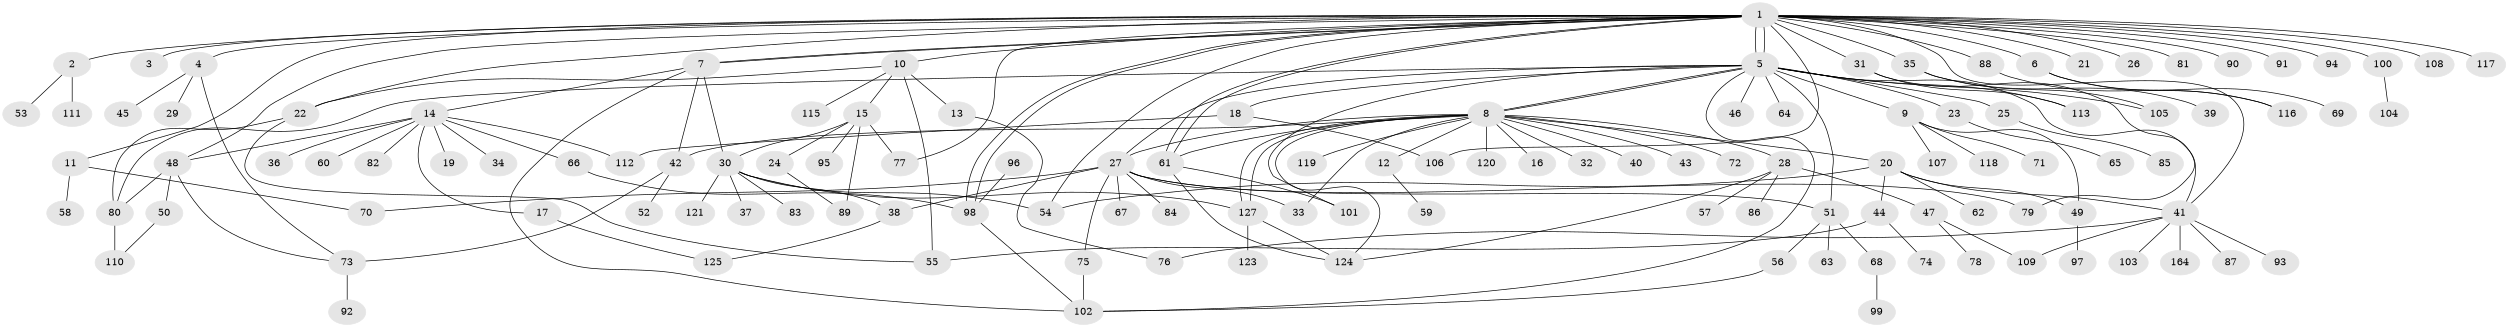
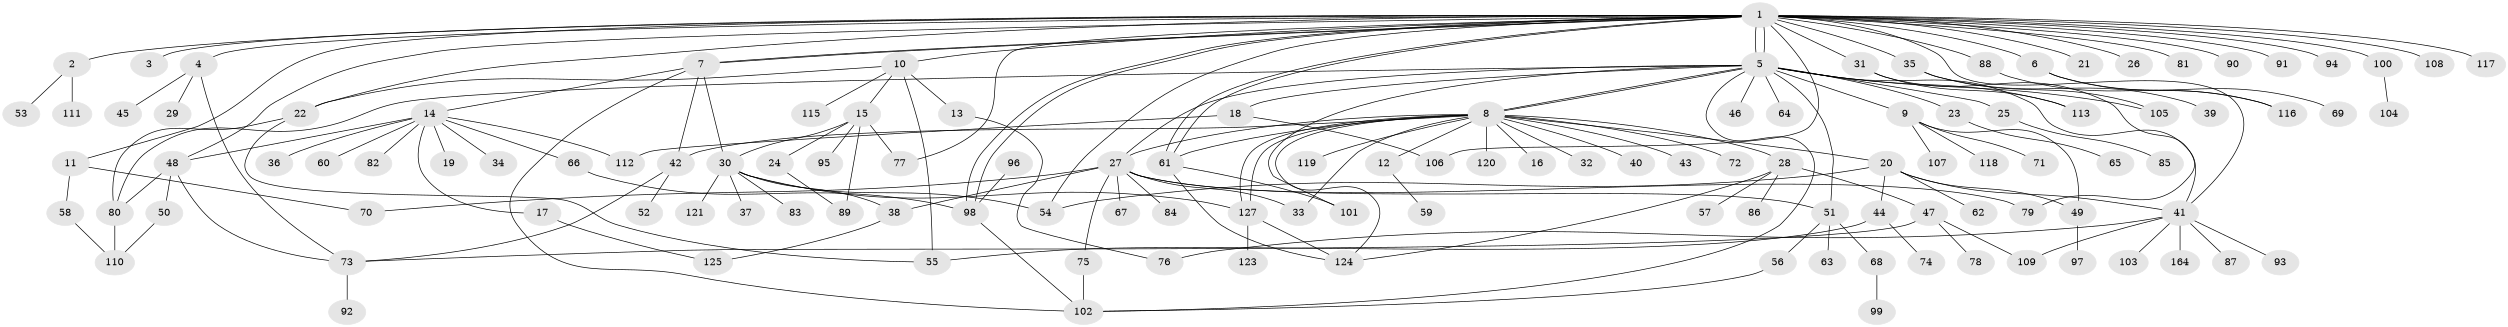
edge "58" -- "110": added
edge "47" -- "73": added
